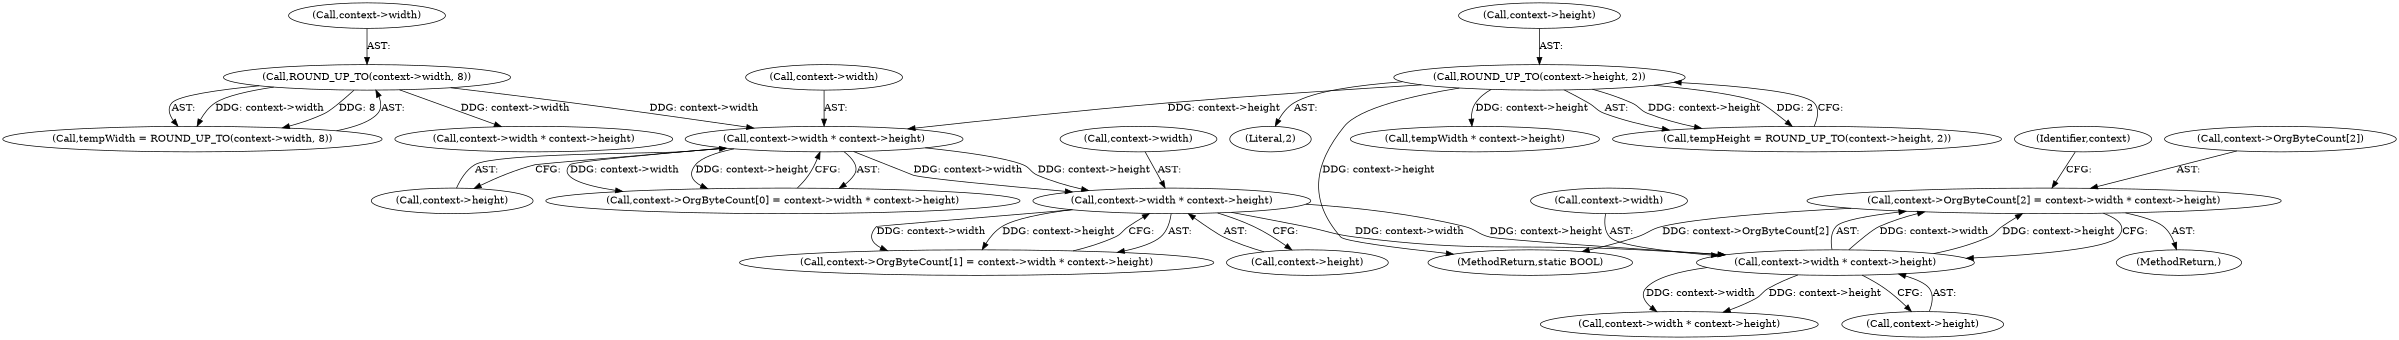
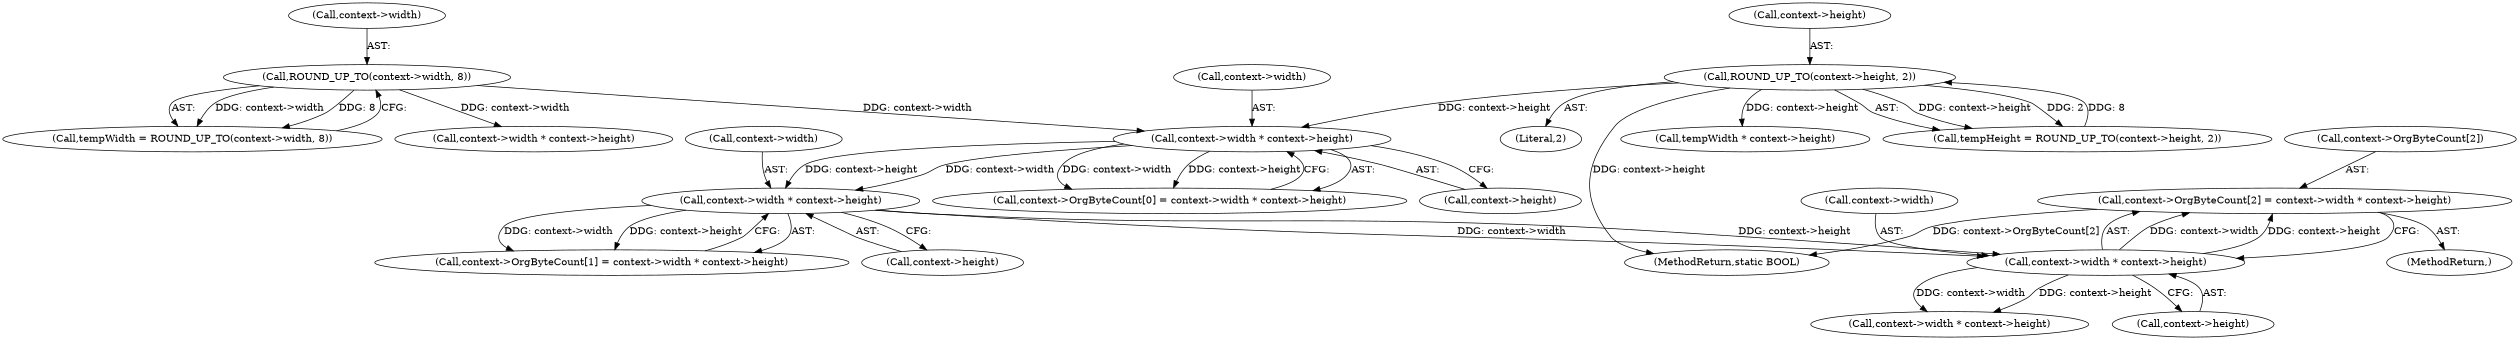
edge "(Call,tempWidth = ROUND_UP_TO(context->width, 8))" -> "(Call,ROUND_UP_TO(context->width, 8))": label "AST: " -> "CFG: "
edge "(Call,tempHeight = ROUND_UP_TO(context->height, 2))" -> "(Call,ROUND_UP_TO(context->height, 2))": label "CFG: " -> "DDG: 8"
node "(Identifier,context)": removed
